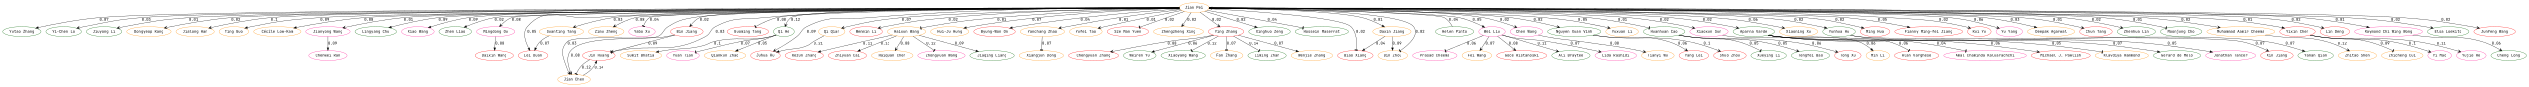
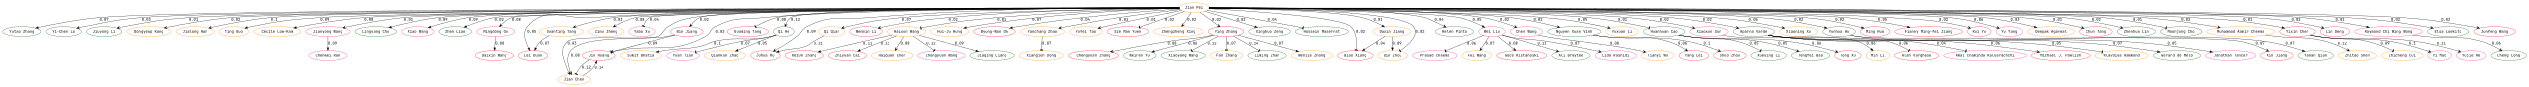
edge "Helen Pinto" -> "Jian Pei": reversed
